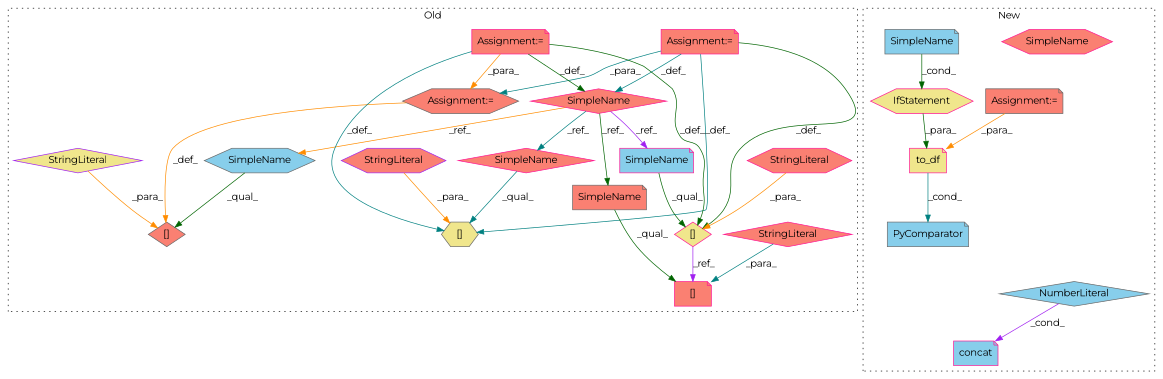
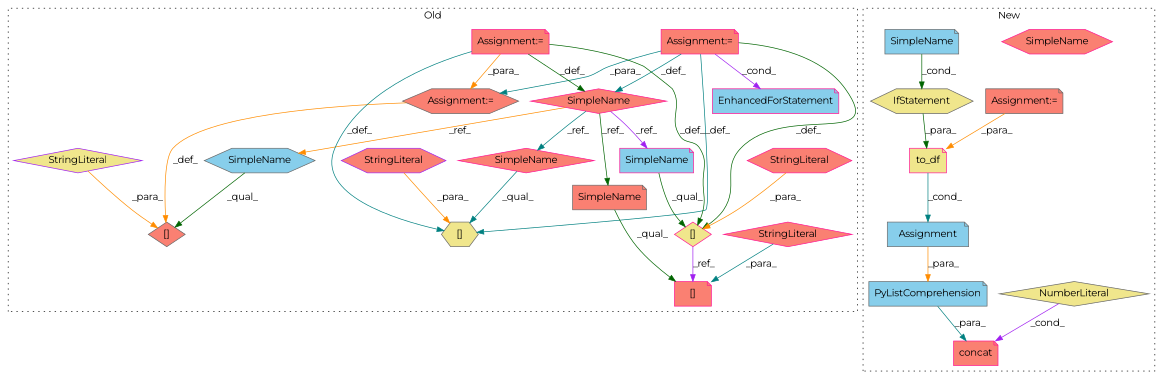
node "EnhancedForStatement": added
node "IfStatement": color deeppink -> gray40
node "PyComparator": label "PyComparator" -> "Assignment"
node "PyListComprehension": added
node "NumberLiteral": fillcolor skyblue -> khaki
node "concat": fillcolor skyblue -> salmon
